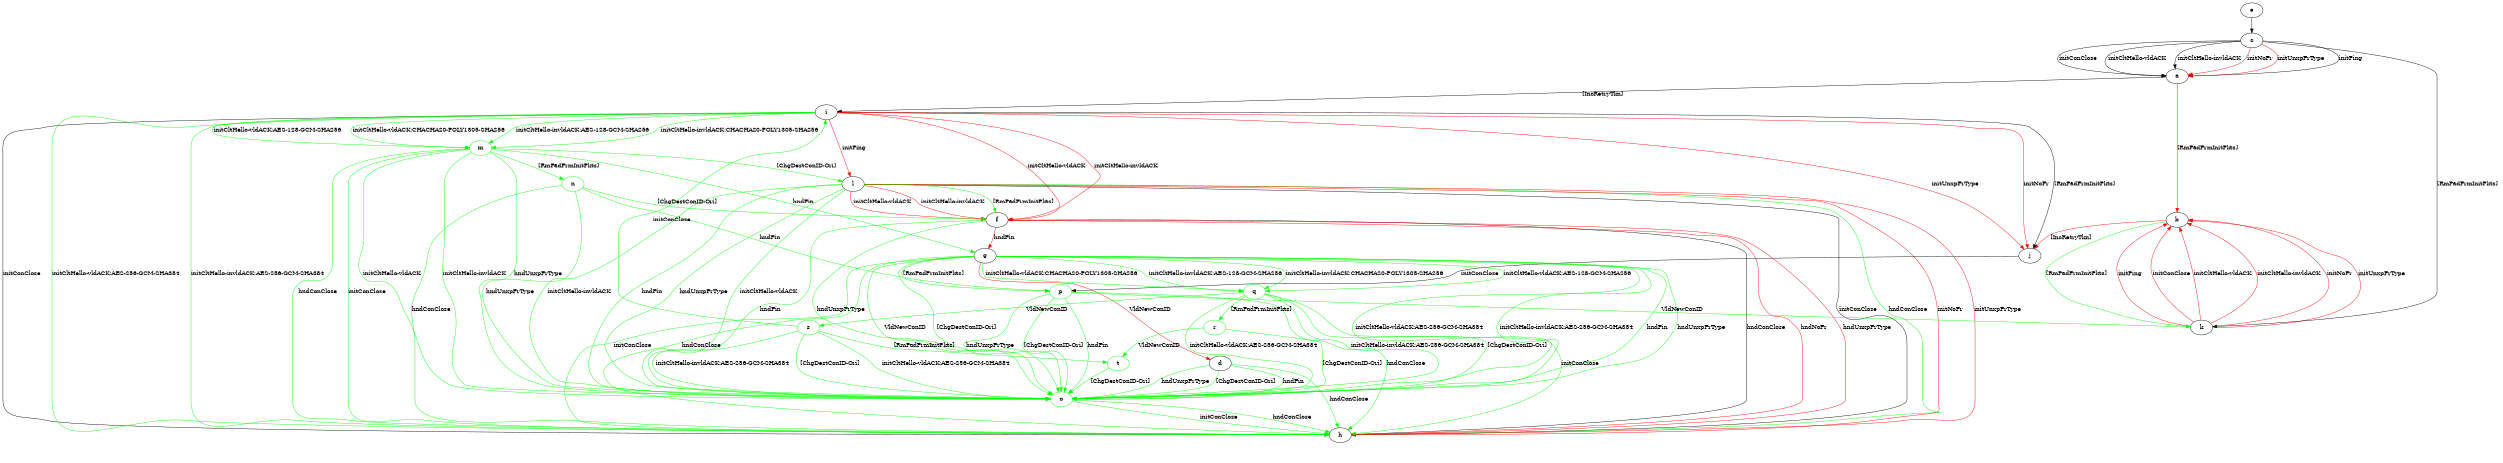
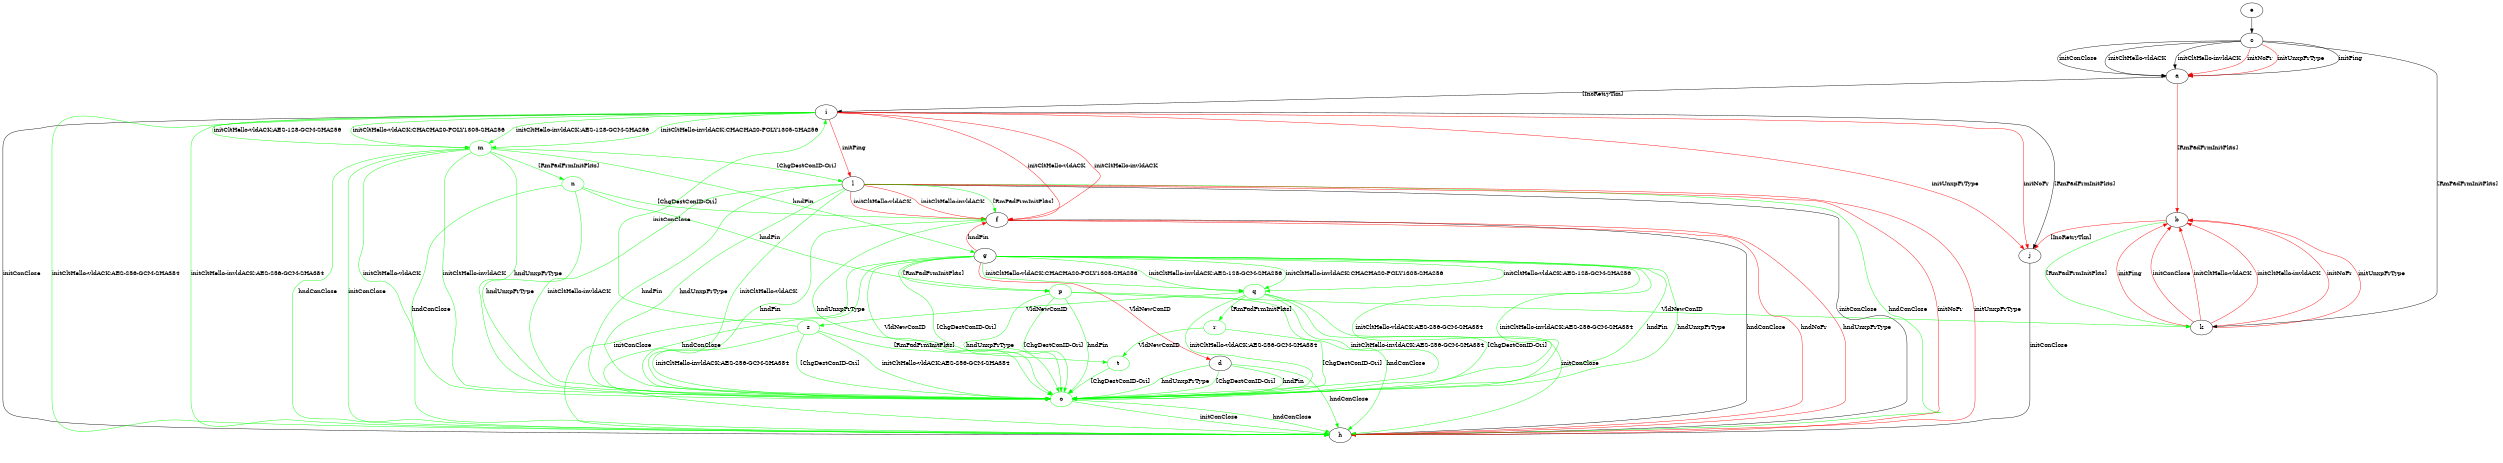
edge "f" -> "g": reversed
edge "j" -> "p": now "j" -> "h"
